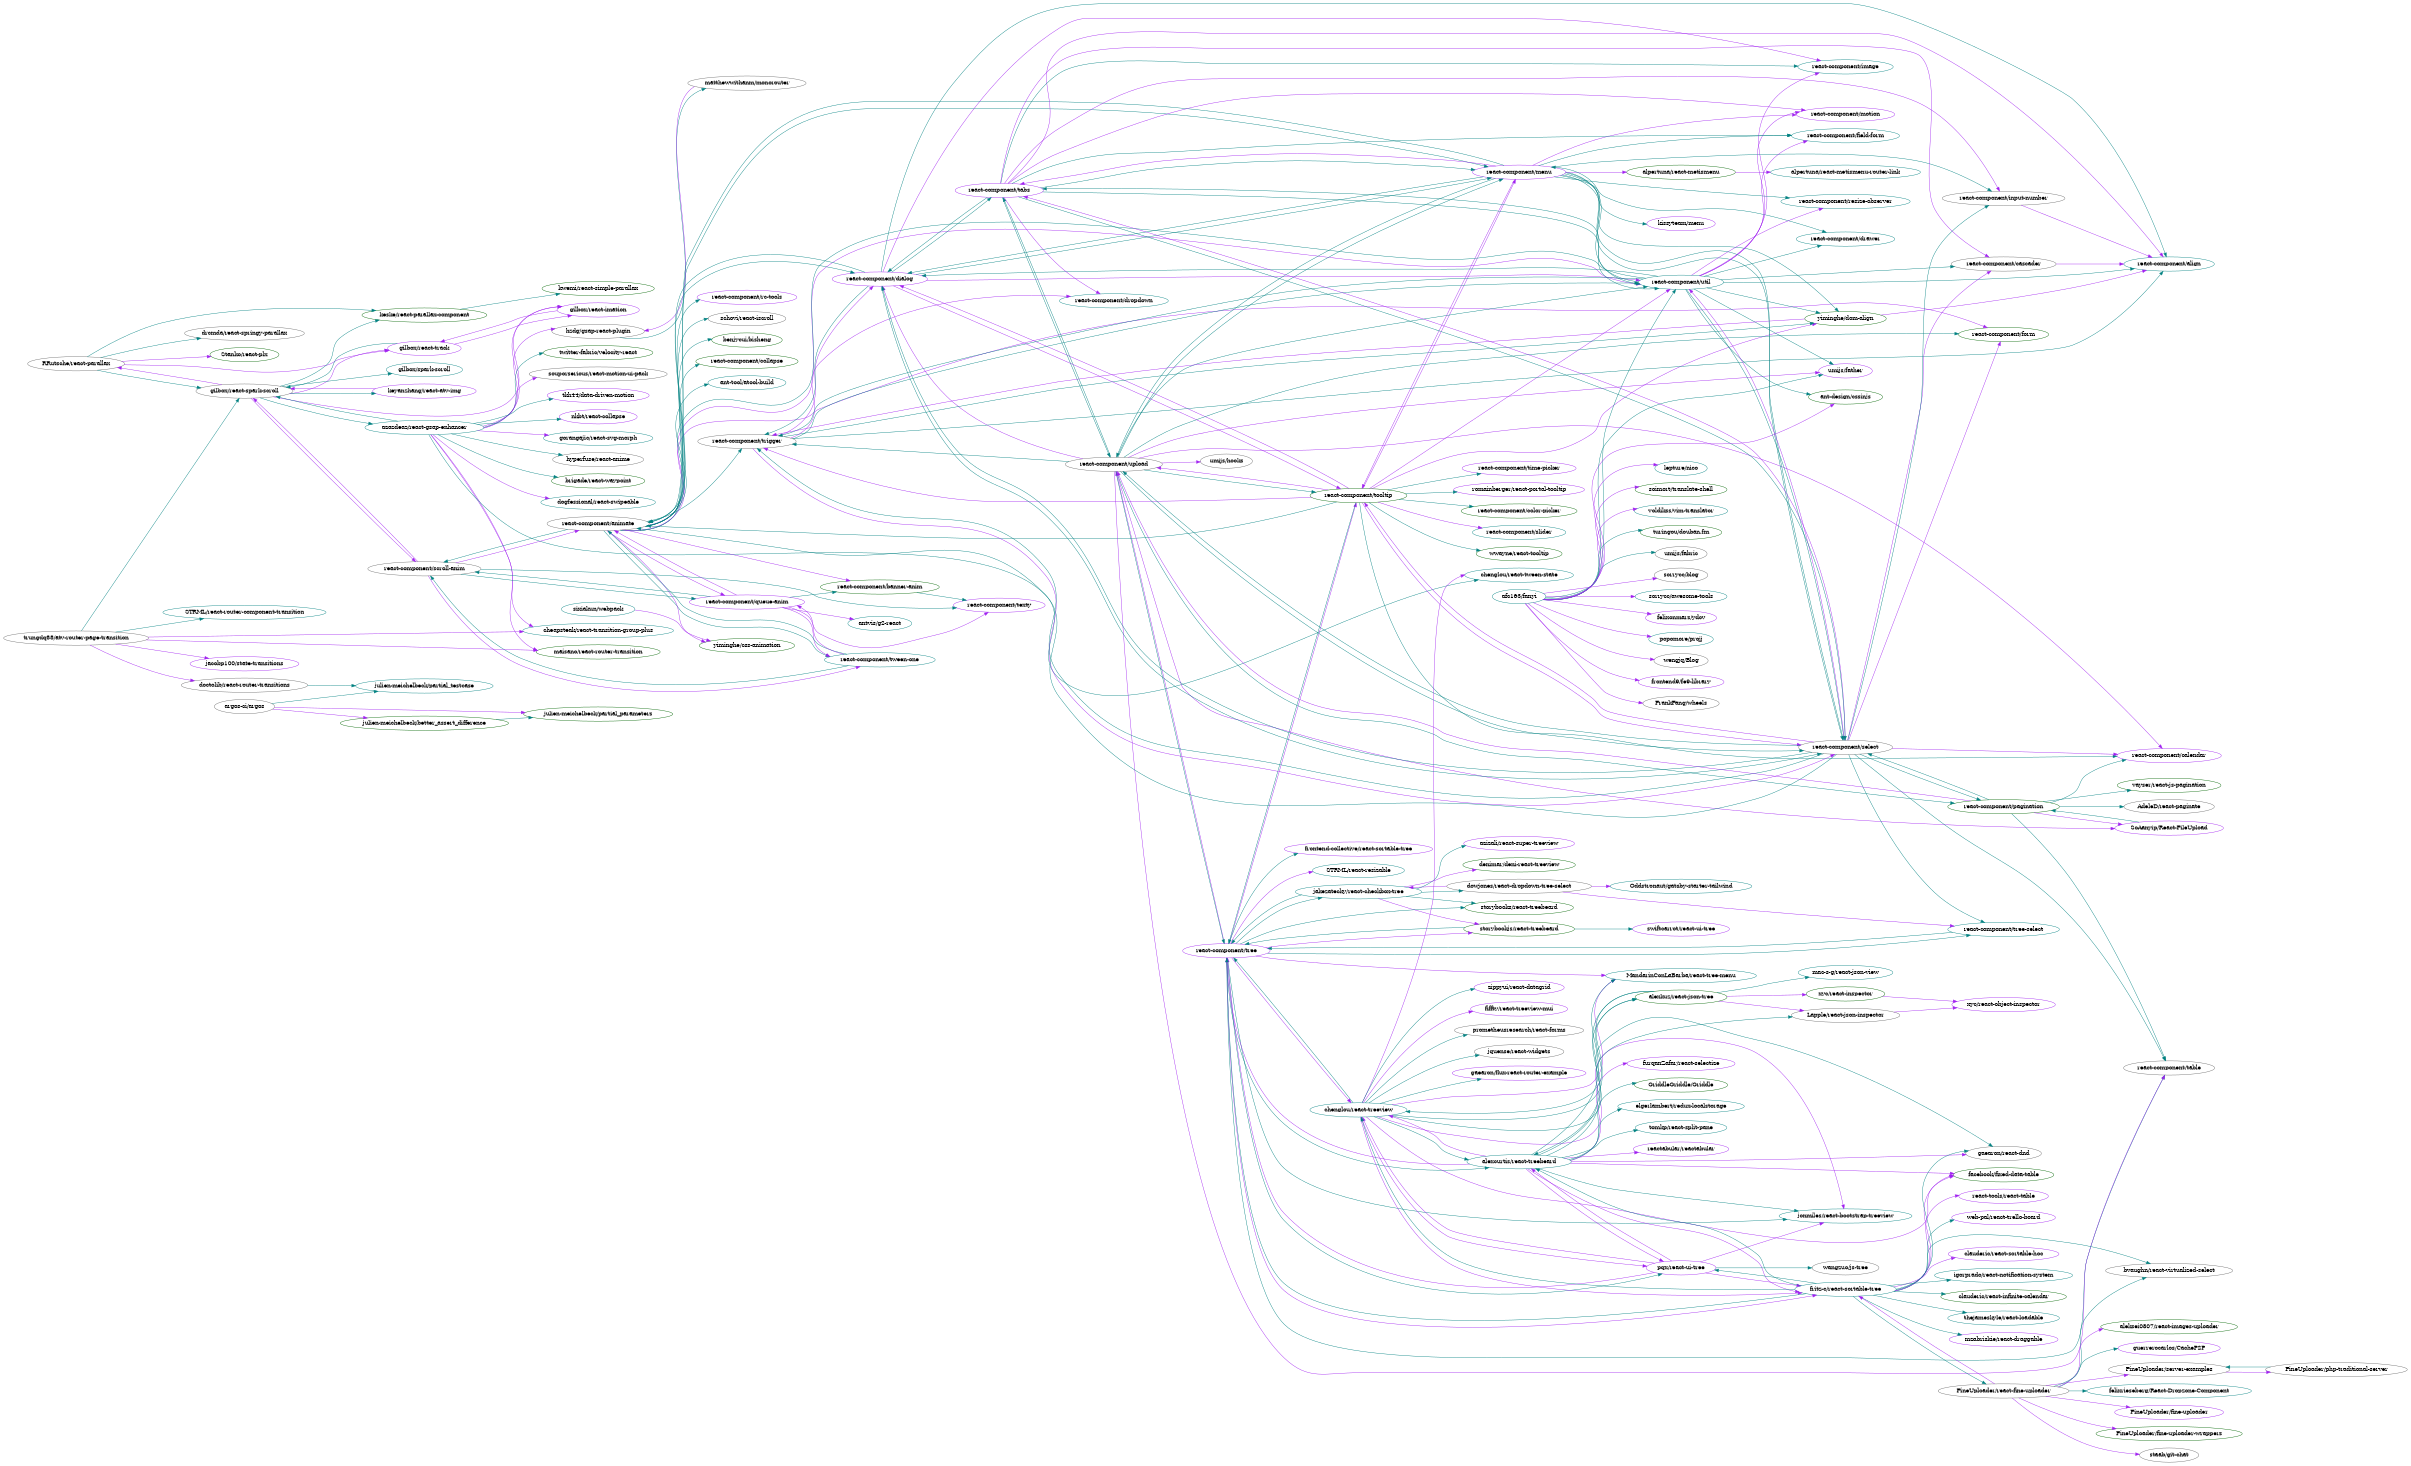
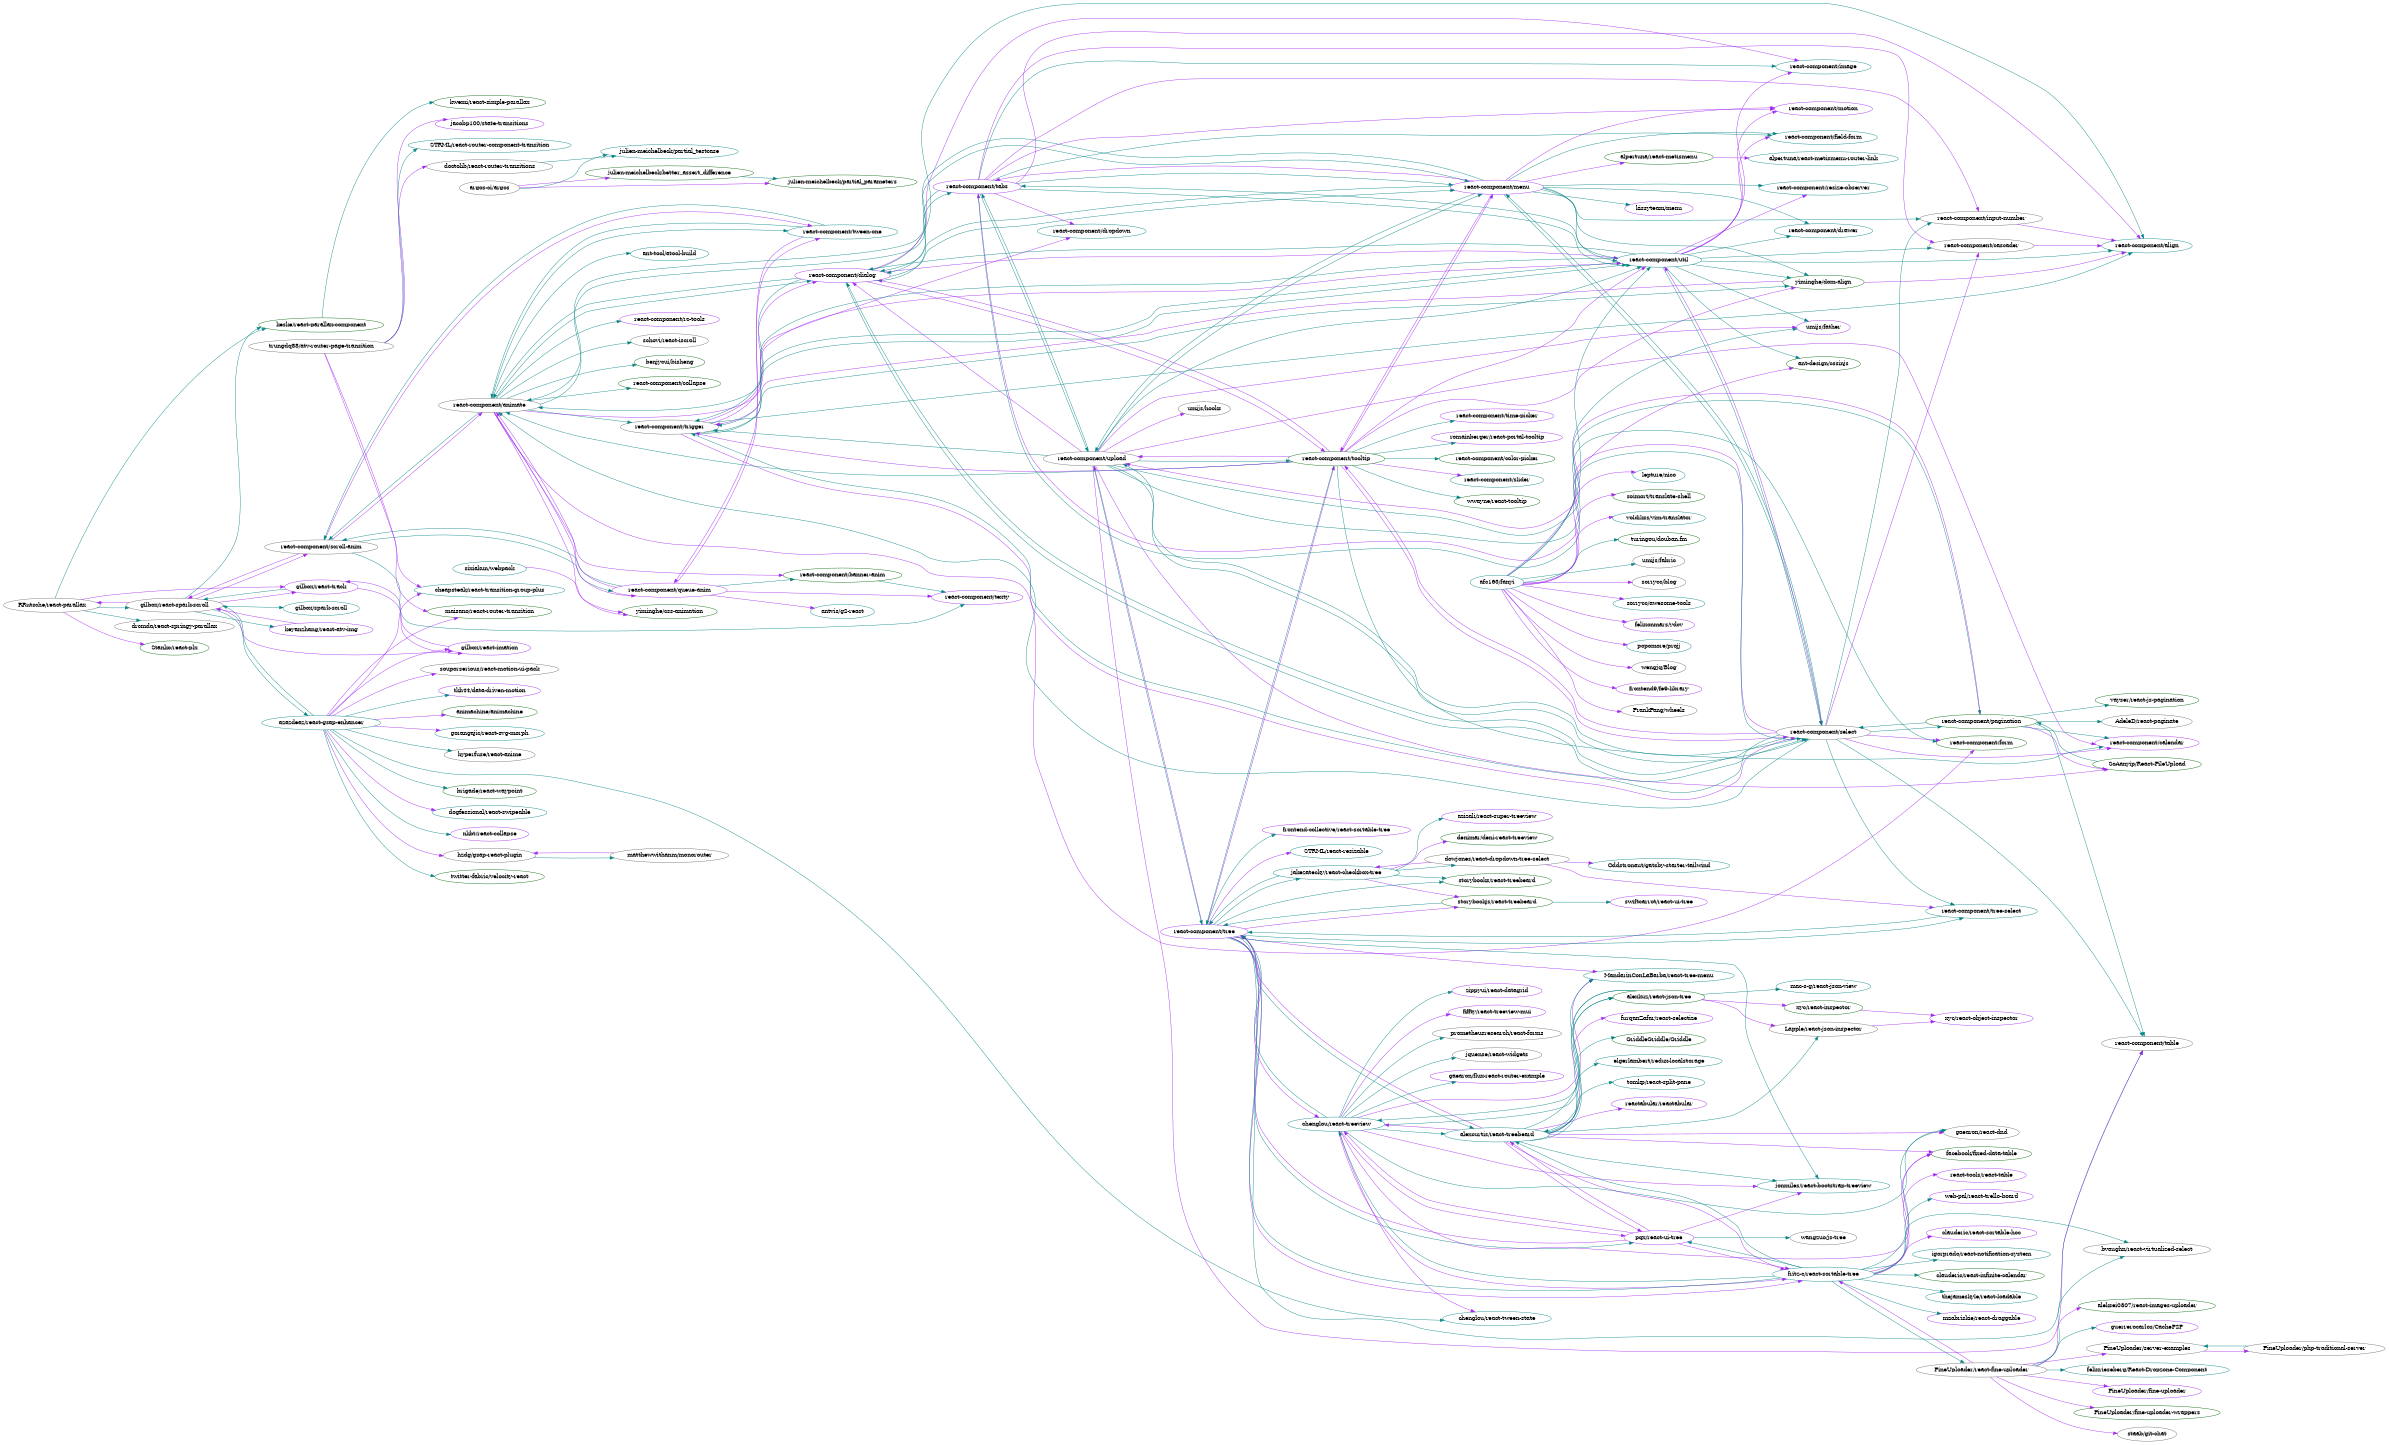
edge "trungdq88/atv-router-page-transition" -> "gilbox/react-spark-scroll": removed
node "animachine/animachine": added
node "SoAanyip/React-FileUpload": color purple -> darkgreen
